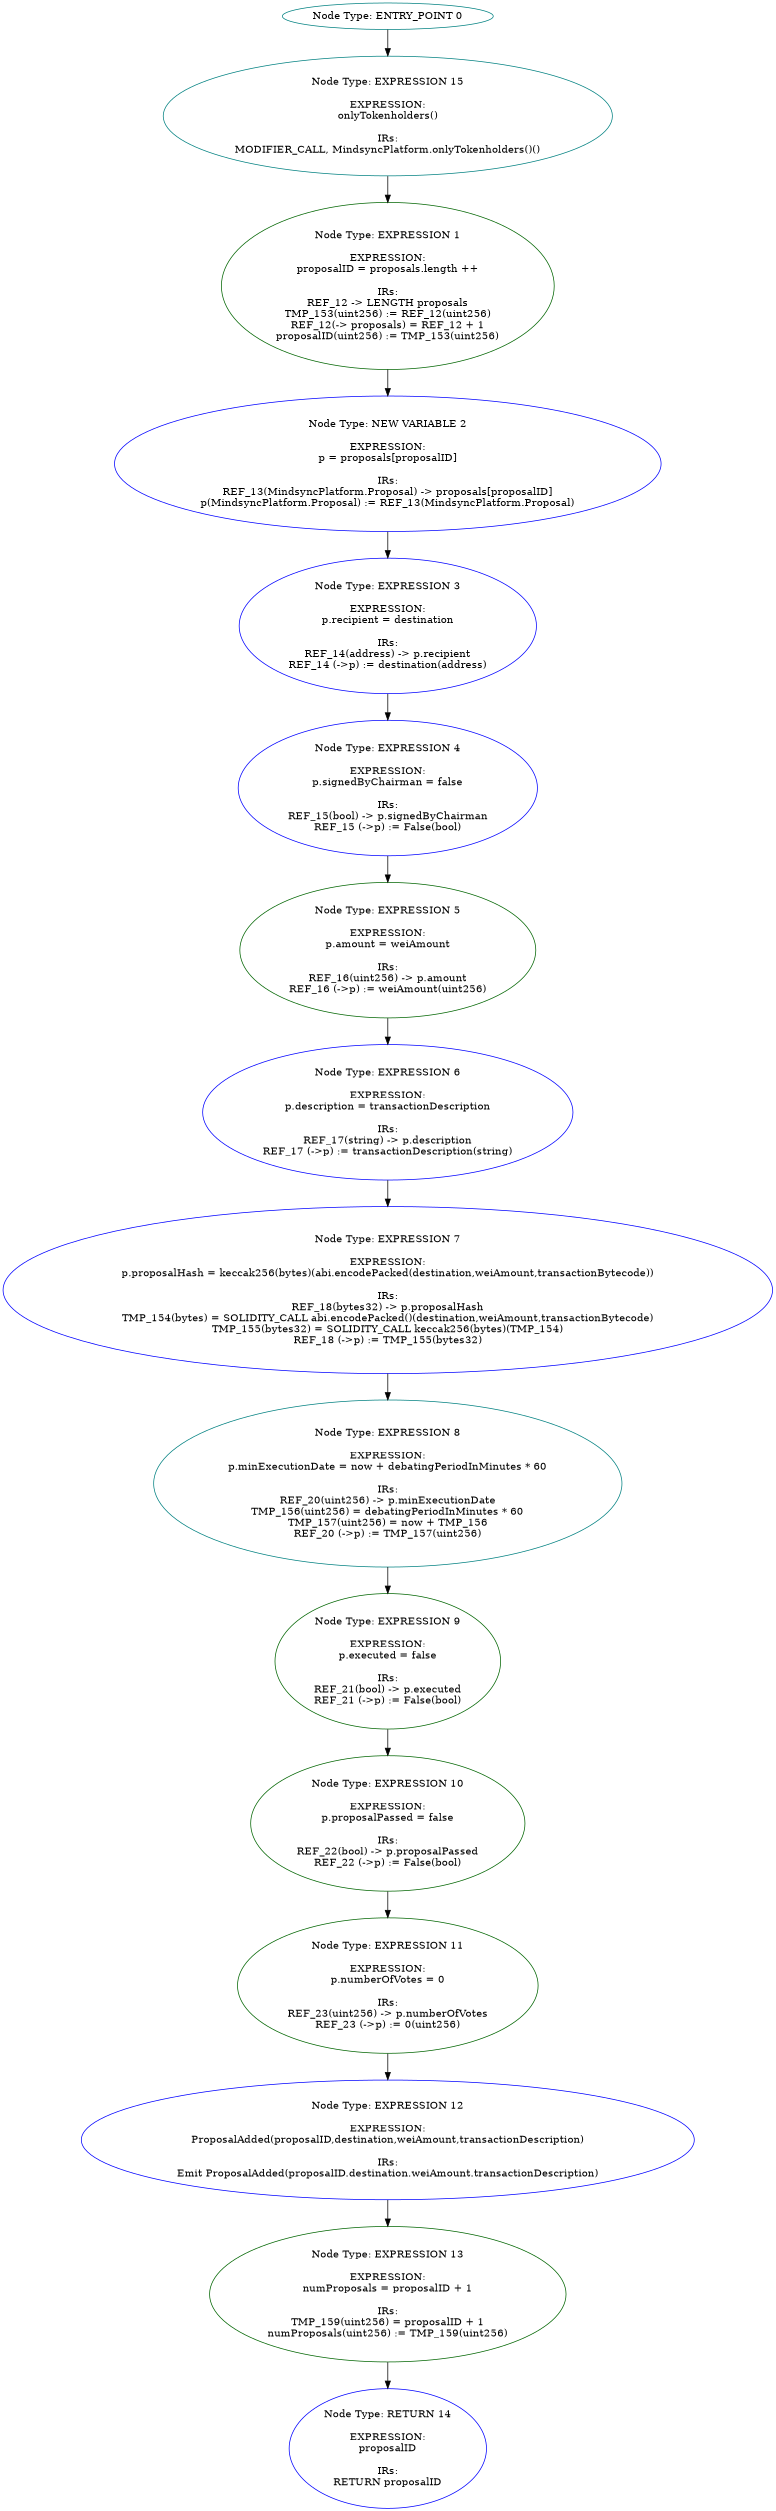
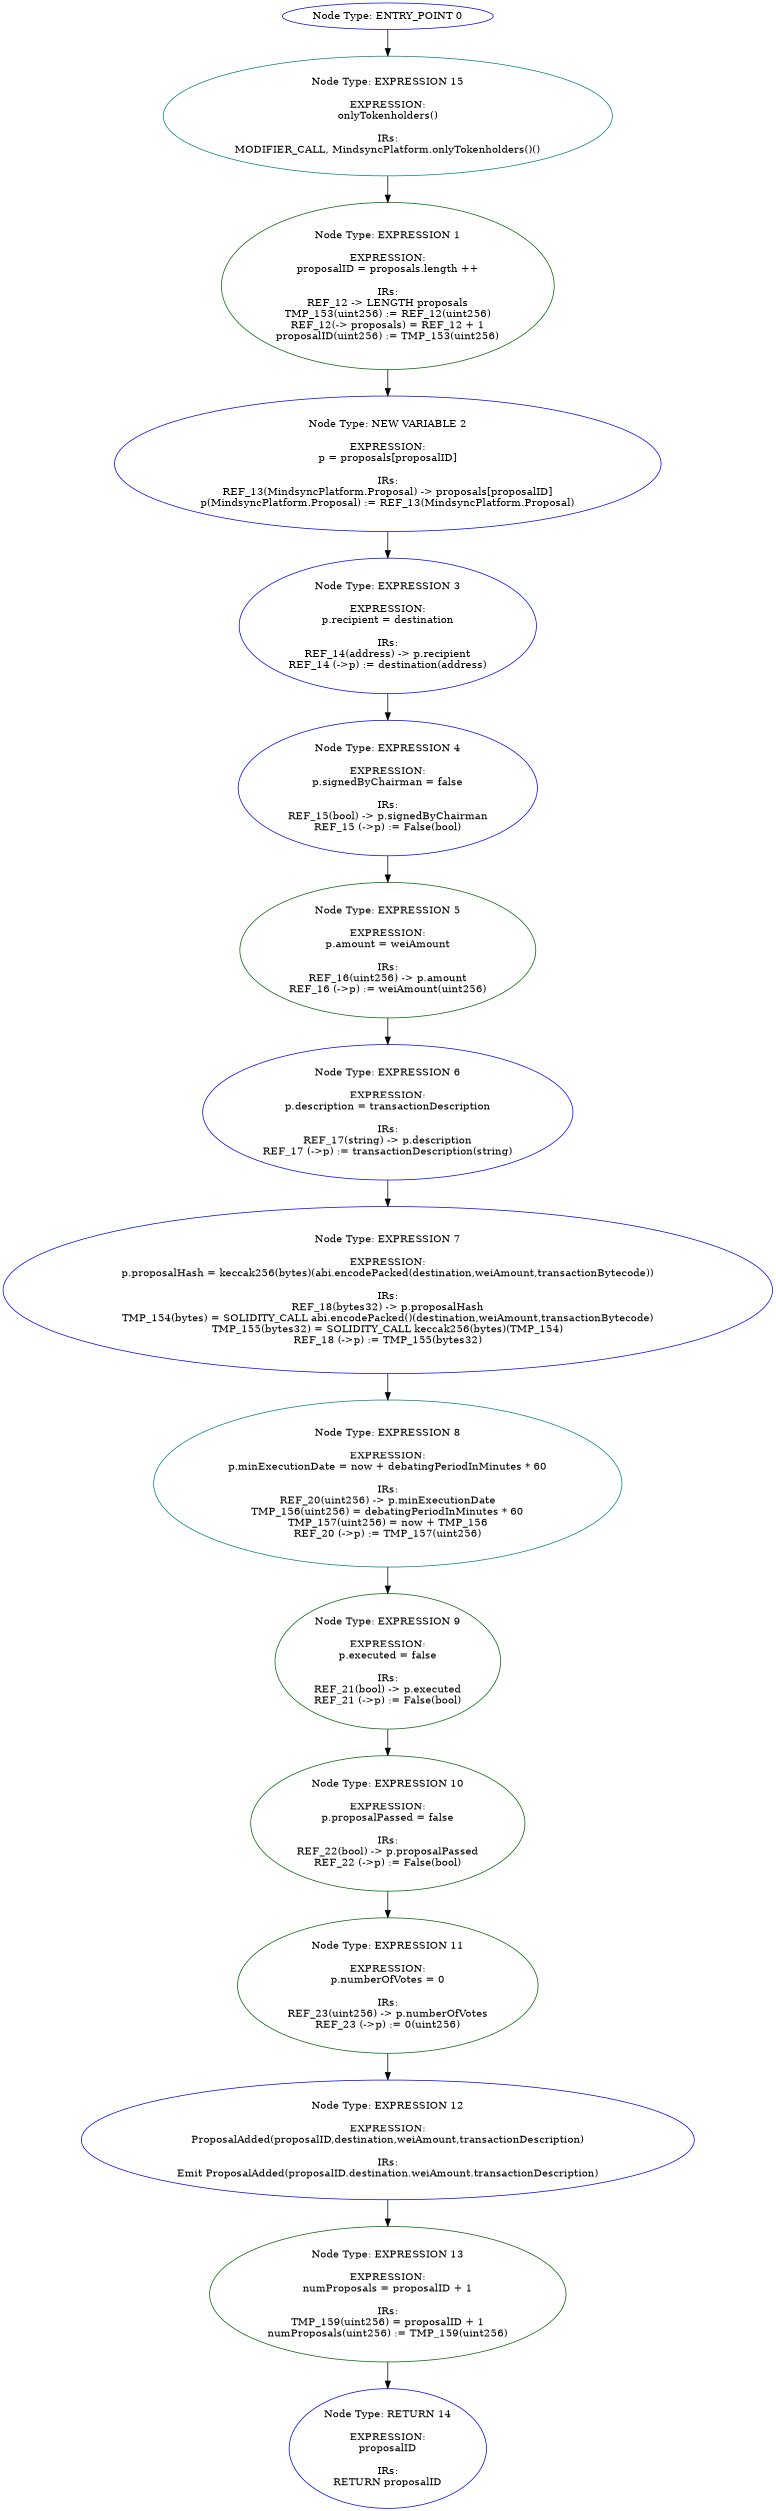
node "Node Type: ENTRY_POINT 0": color teal -> blue
